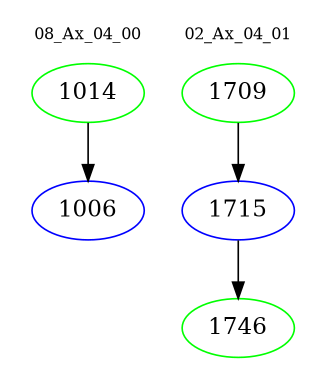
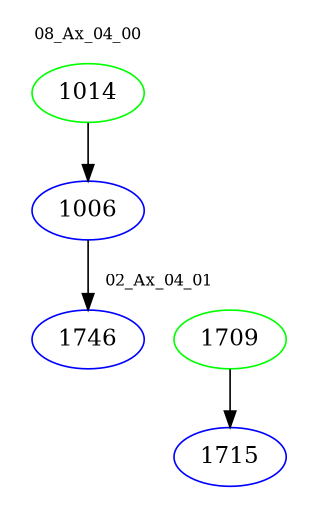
edge "1715" -> "1746": now "1006" -> "1746"
node "1746": color green -> blue
